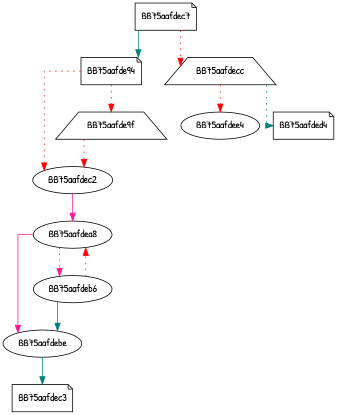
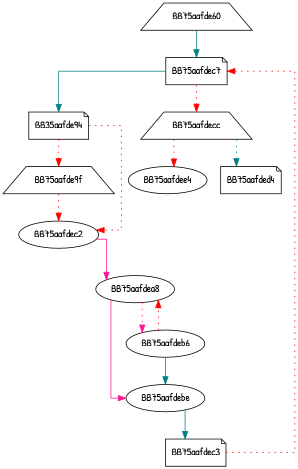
node "BB75aafde60": added
node "BB75aafde94": label "BB75aafde94" -> "BB35aafde94"
edge "BB75aafdec3" -> "BB75aafdec7": added
